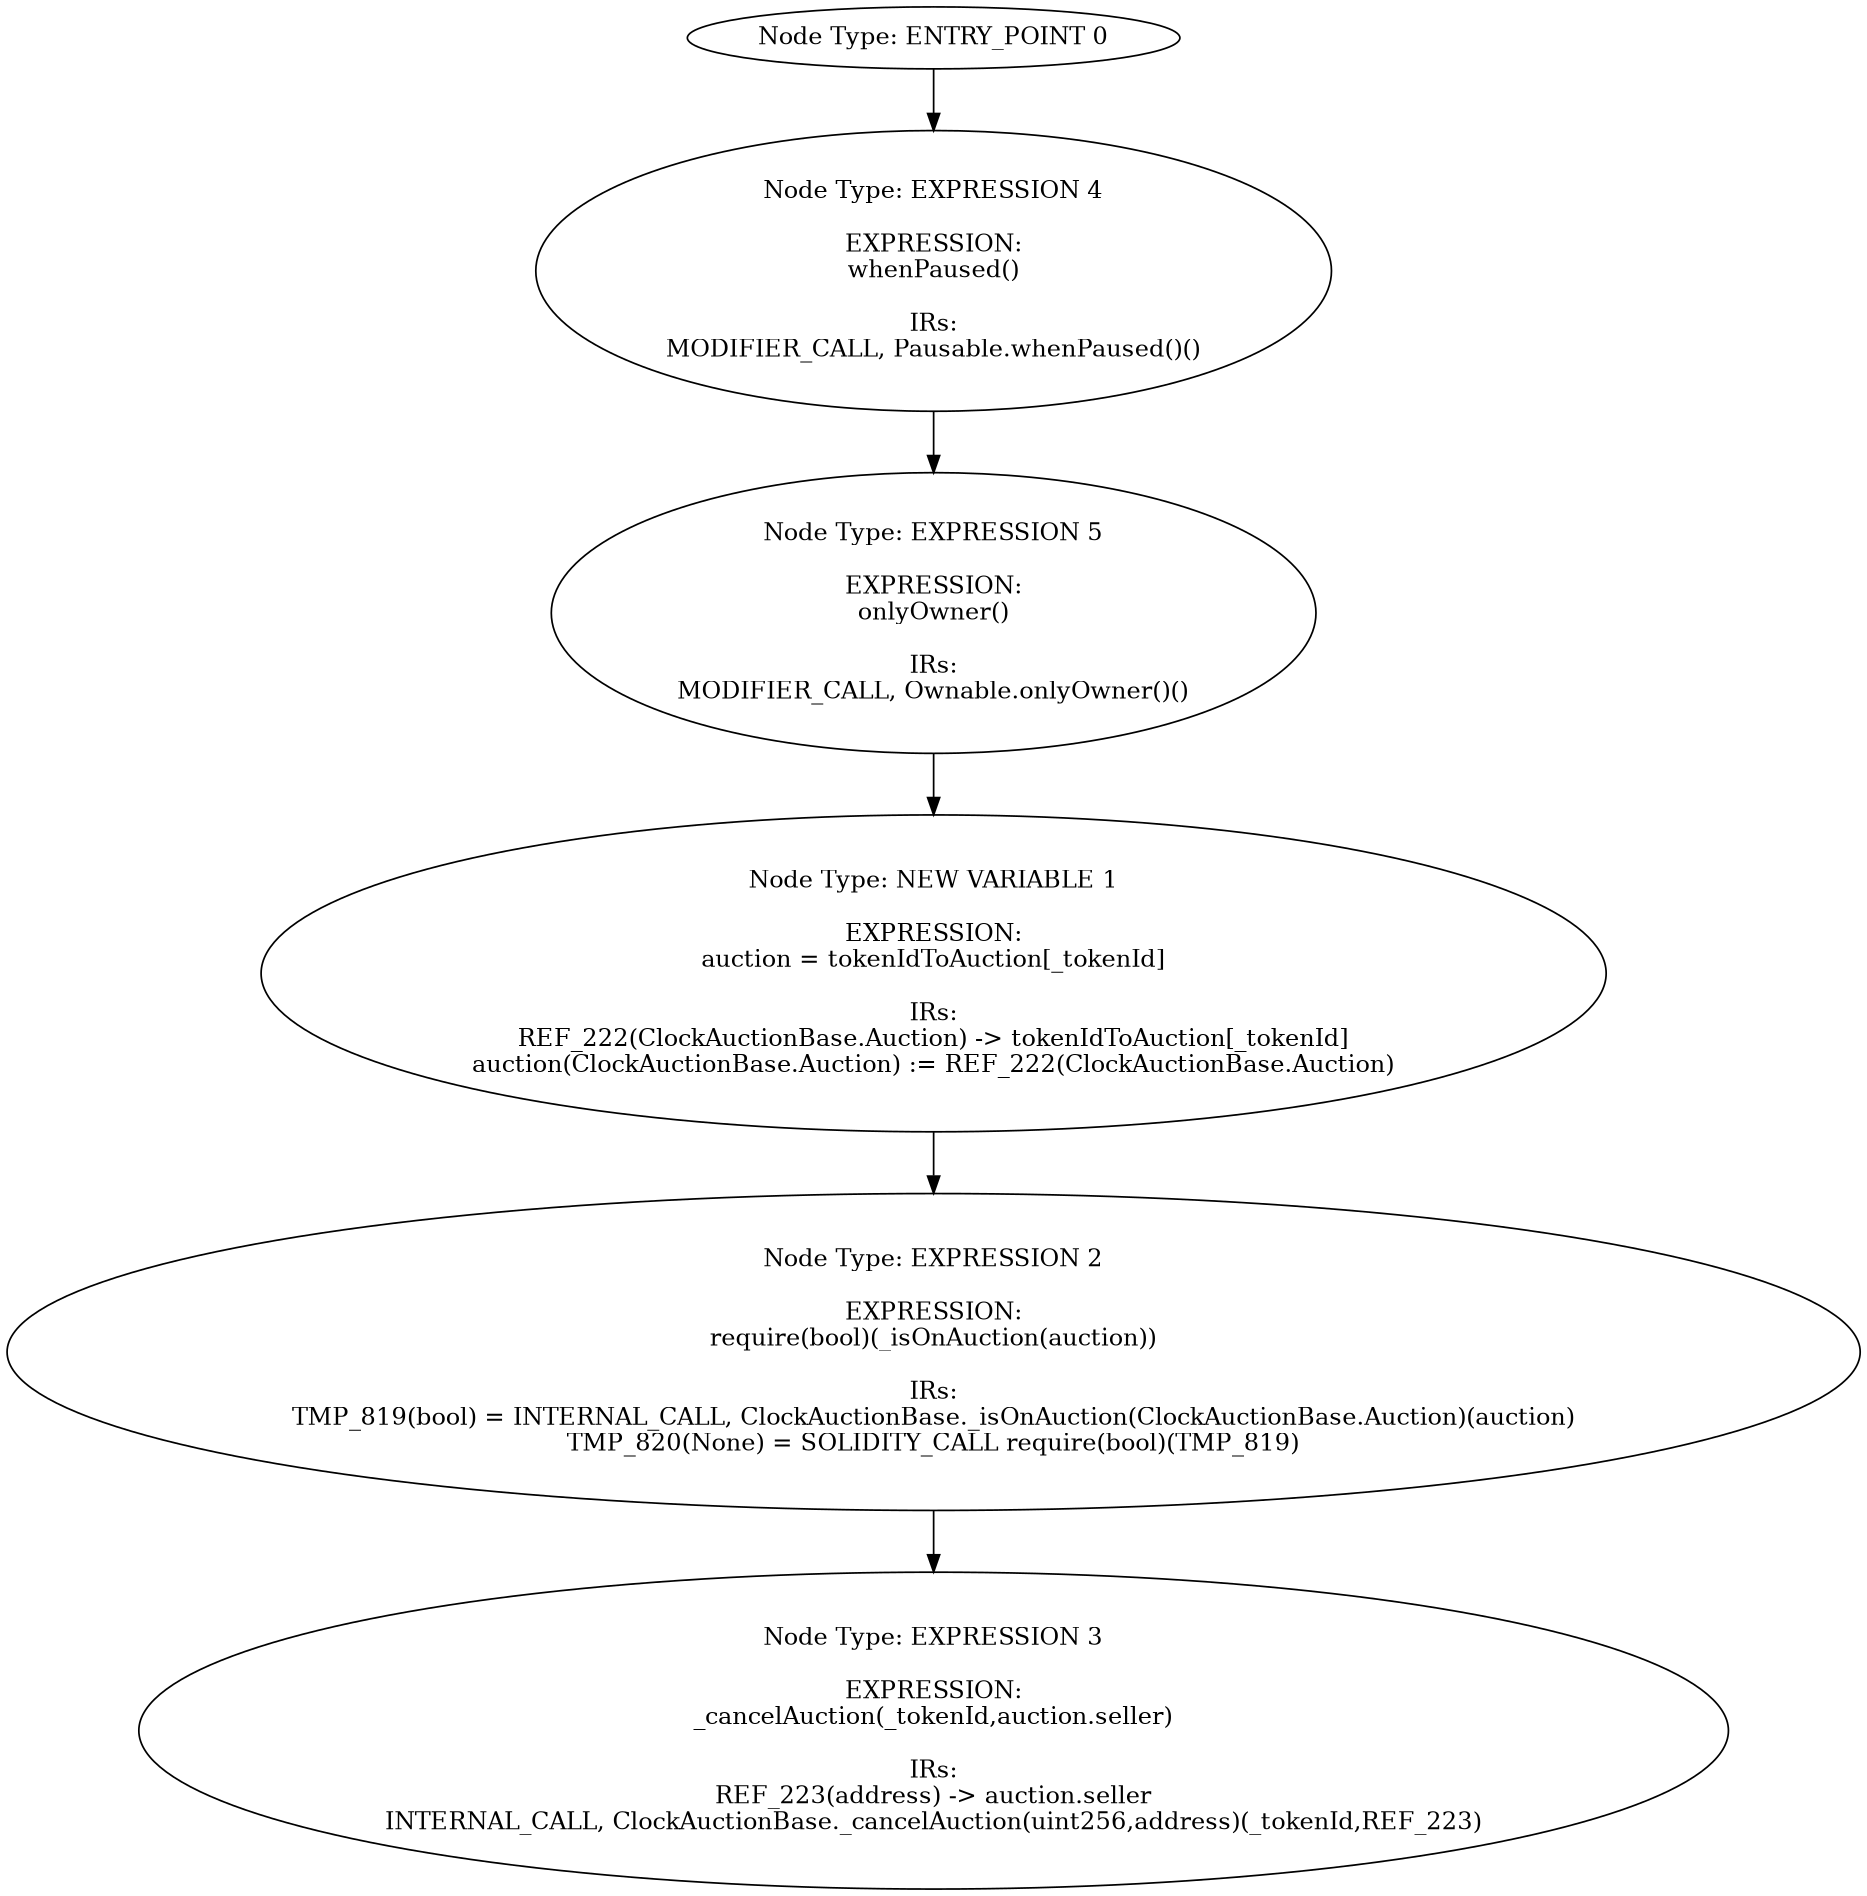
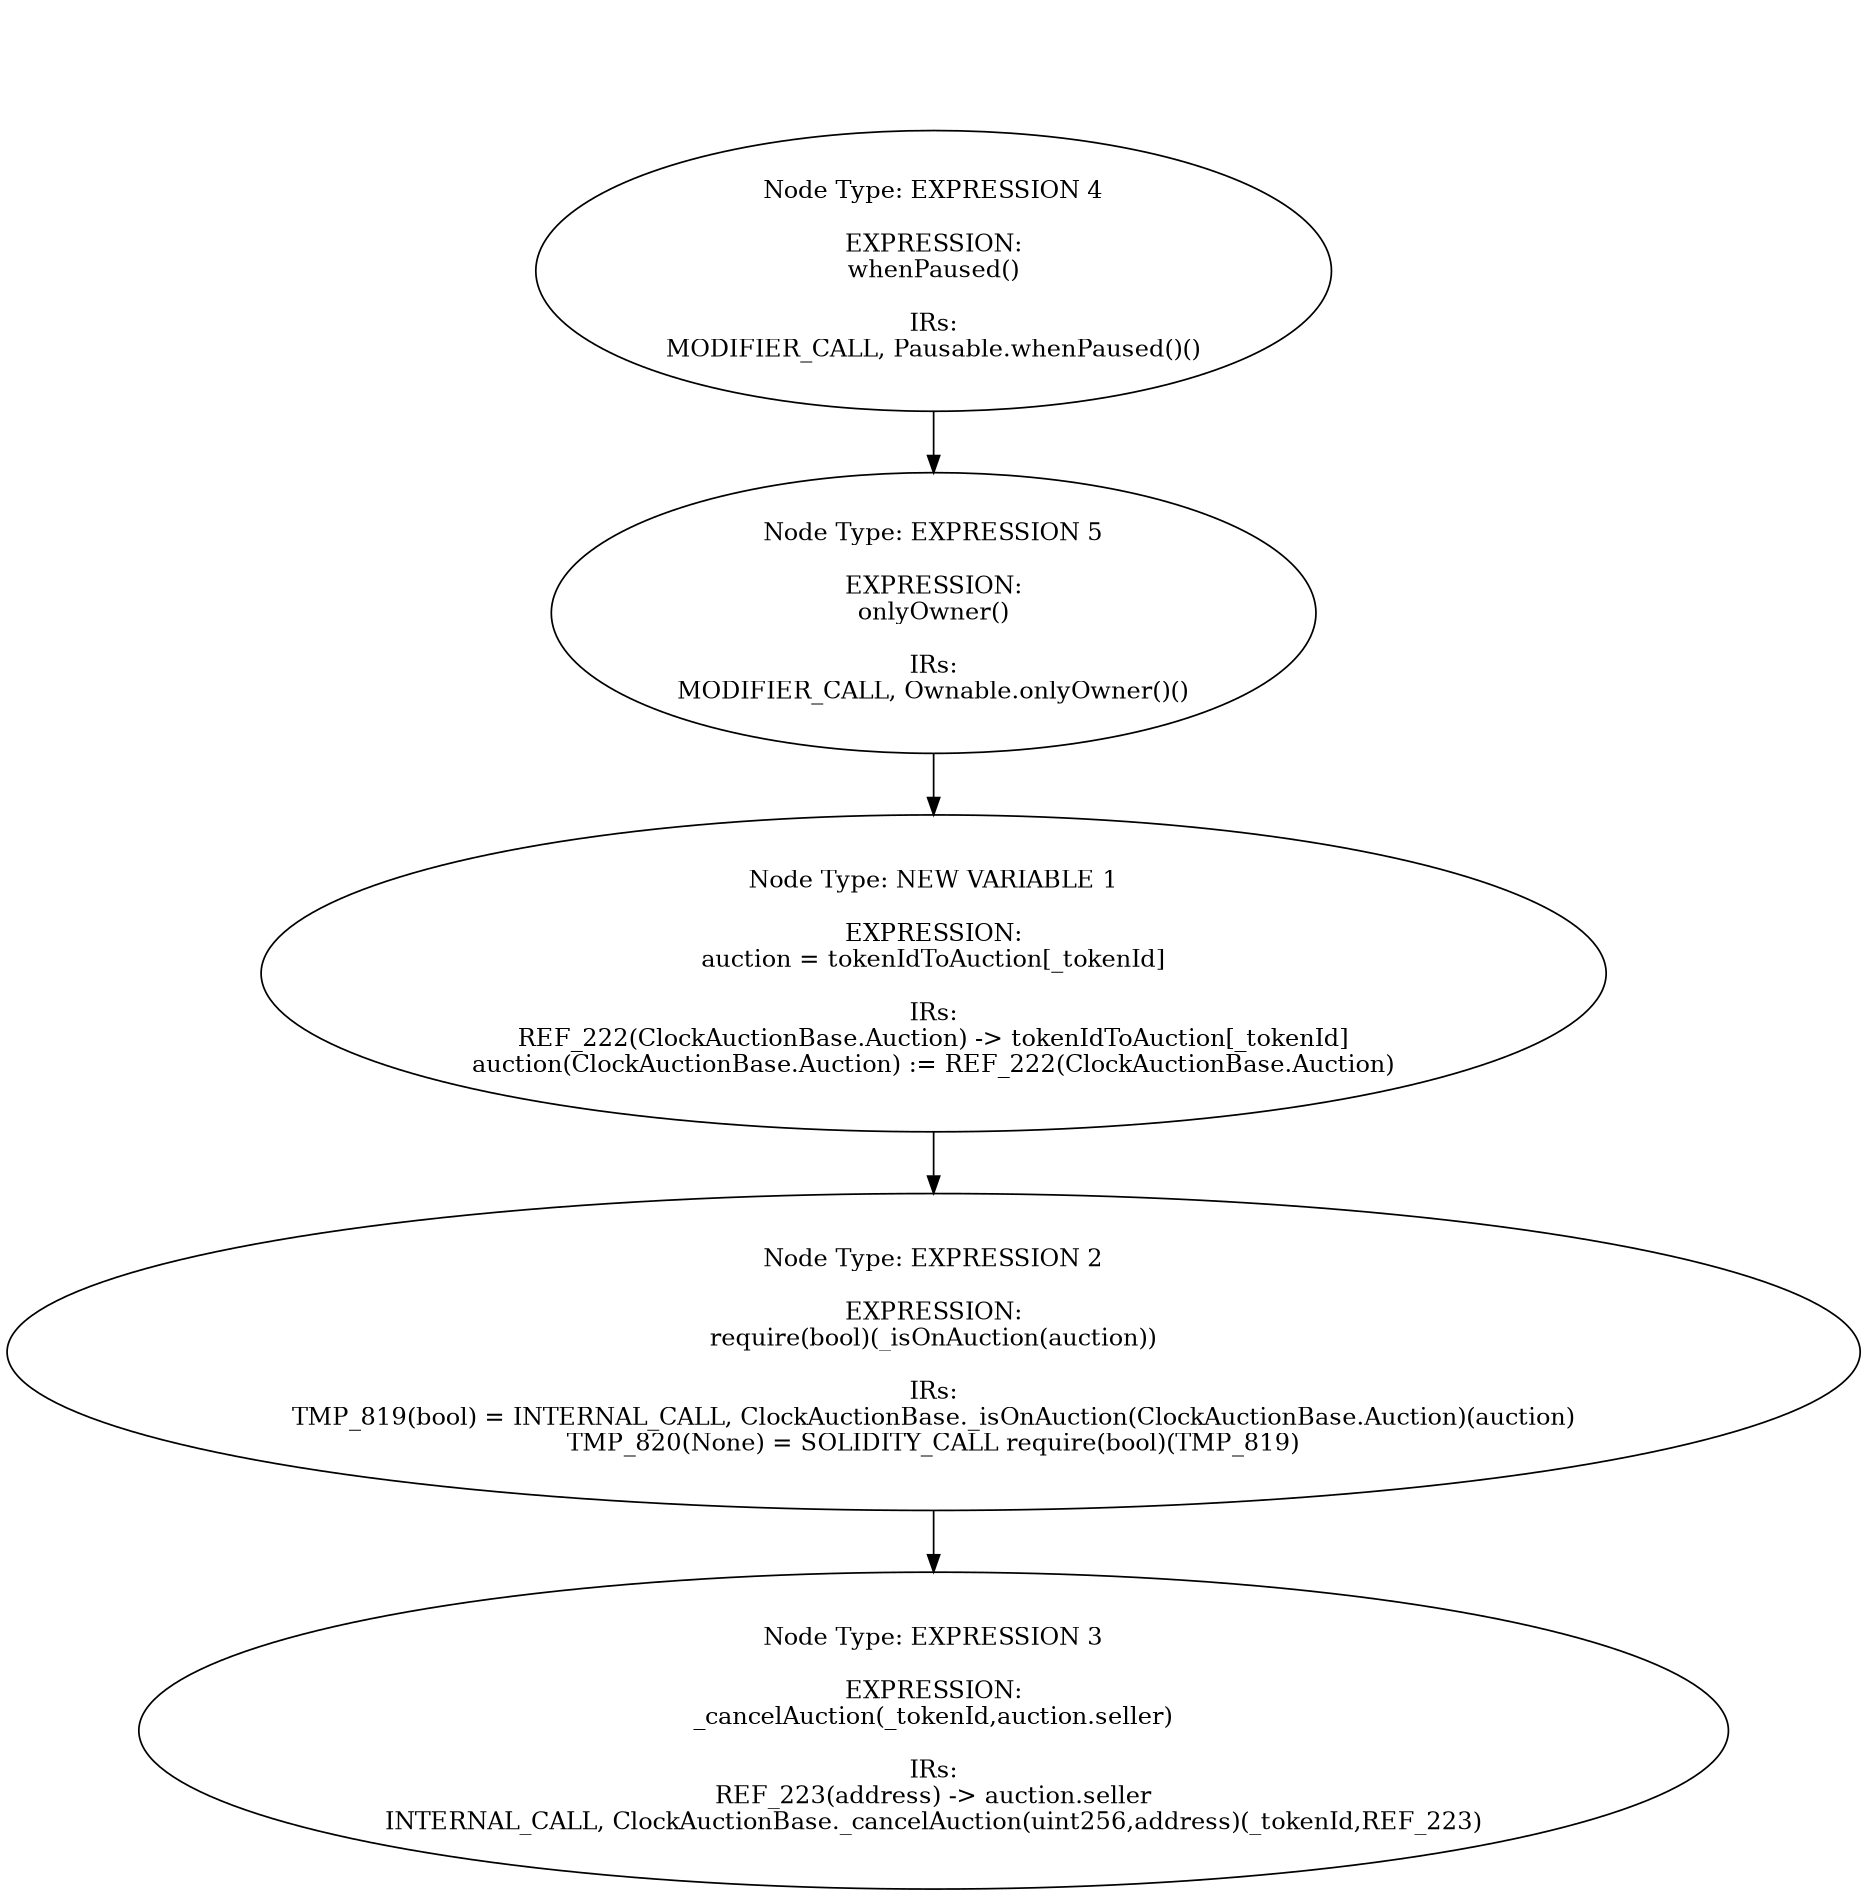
node "Node Type: ENTRY_POINT 0": removed
